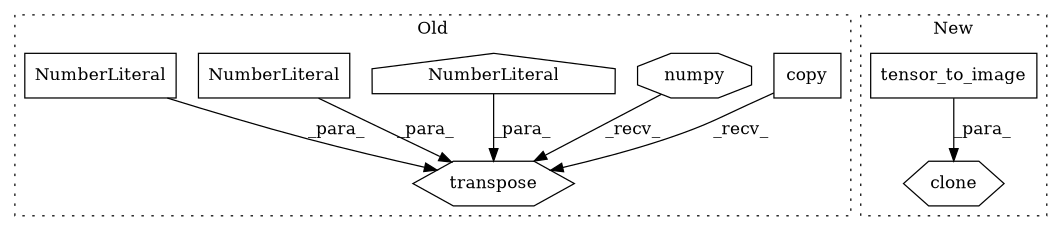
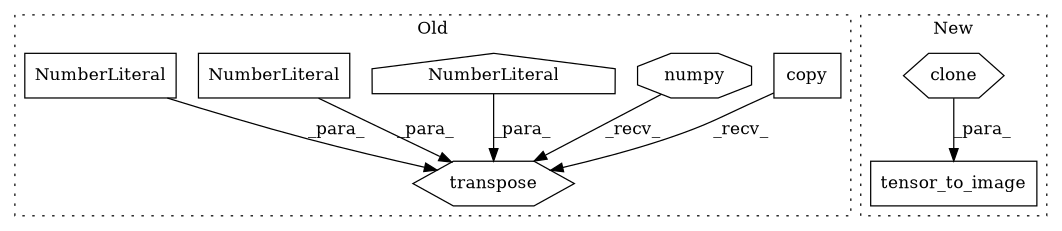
edge "tensor_to_image" -> "clone": reversed
